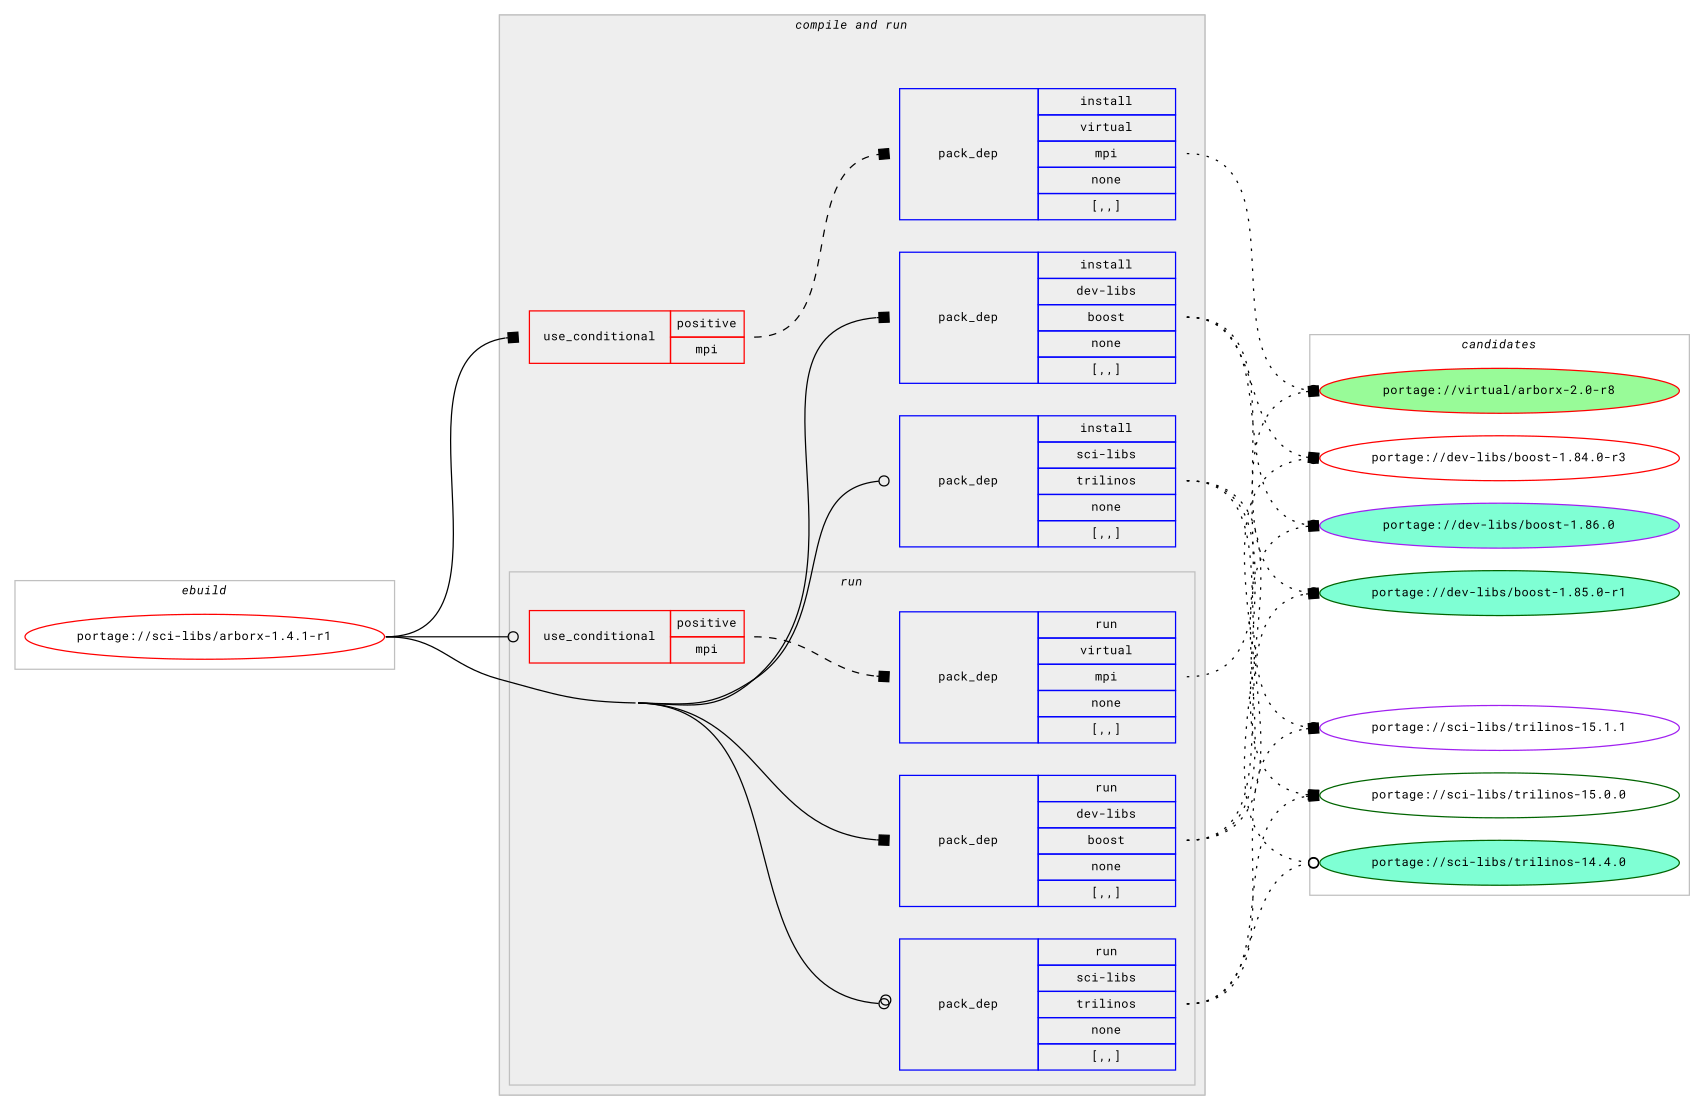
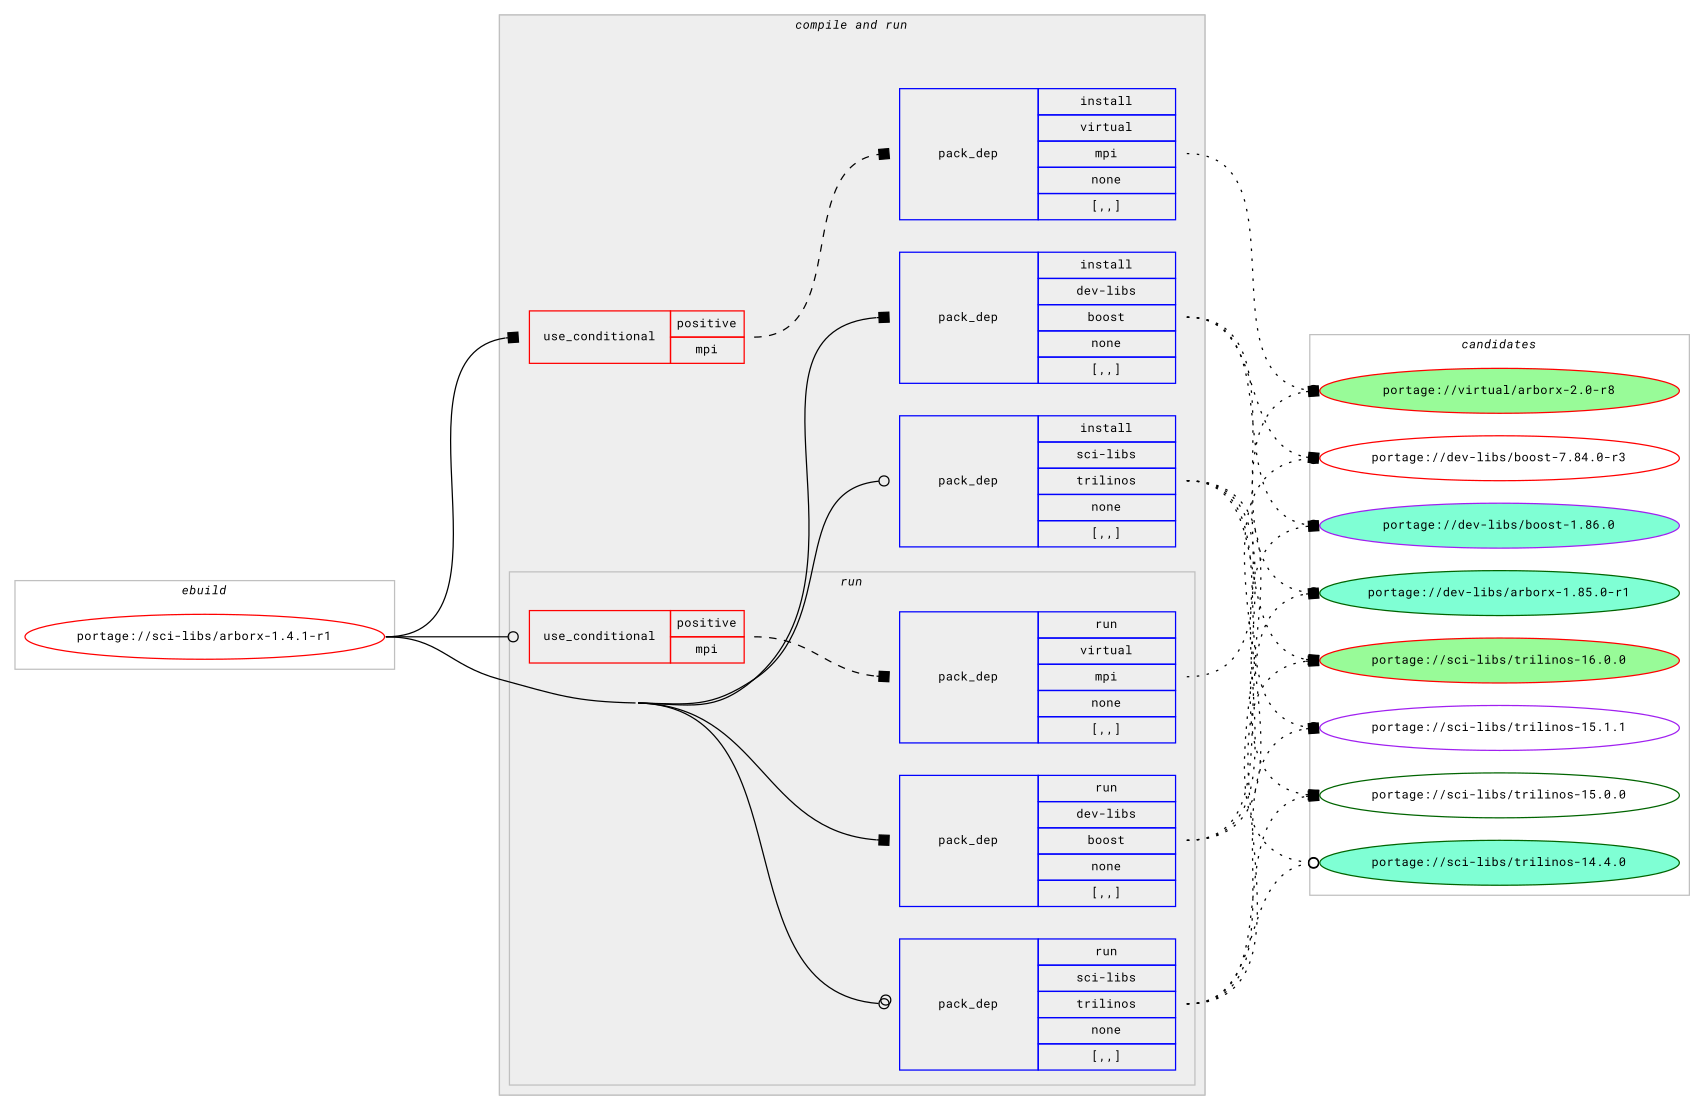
node "portage://dev-libs/boost-1.84.0-r3": label "portage://dev-libs/boost-1.84.0-r3" -> "portage://dev-libs/boost-7.84.0-r3"
node "portage://dev-libs/boost-1.85.0-r1": label "portage://dev-libs/boost-1.85.0-r1" -> "portage://dev-libs/arborx-1.85.0-r1"
node "portage://sci-libs/trilinos-16.0.0": added
